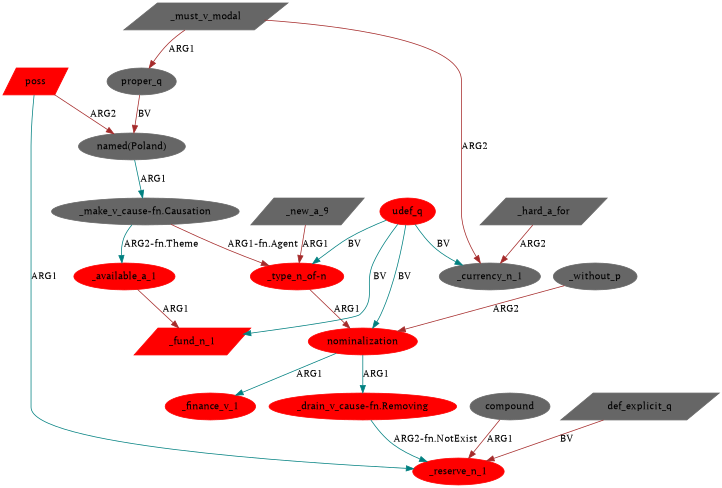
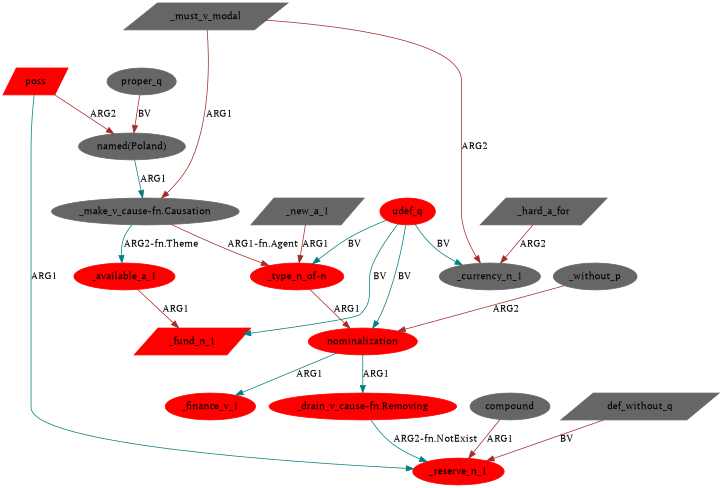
edge "_must_v_modal" -> "proper_q": now "_must_v_modal" -> "_make_v_cause-fn.Causation"
node "_new_a_9": label "_new_a_9" -> "_new_a_1"
node "def_explicit_q": label "def_explicit_q" -> "def_without_q"
